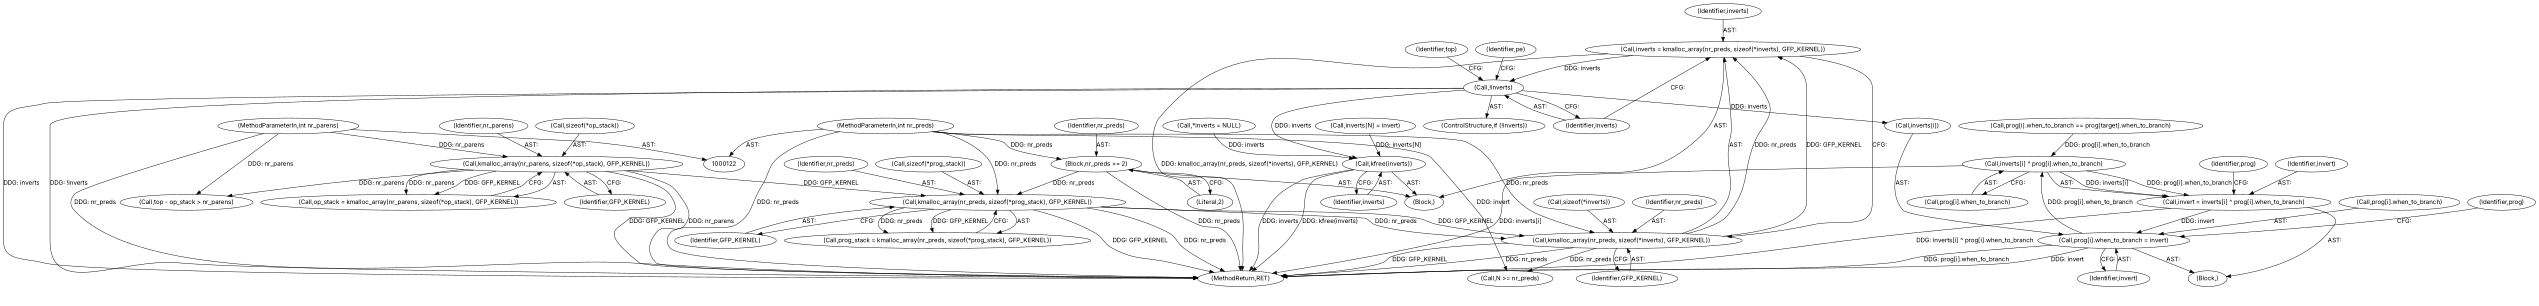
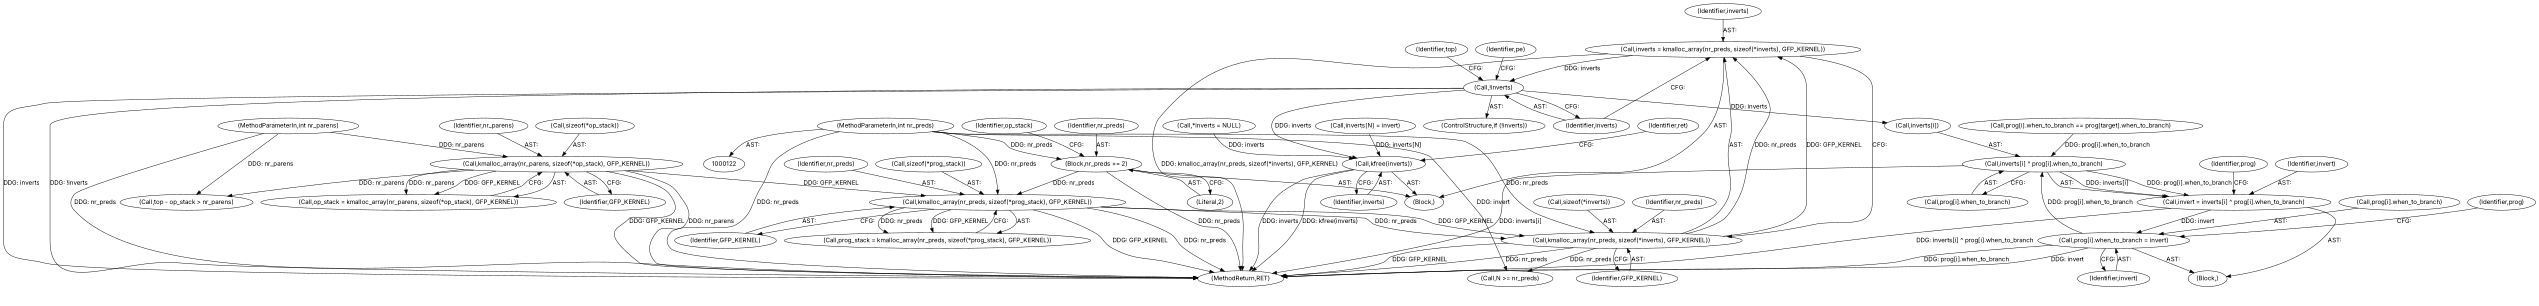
node "(Identifier,op_stack)": added
node "(Identifier,ret)": added
edge "(MethodParameterIn,int nr_parens)" -> "1000122": removed, label "AST:"
edge "(Call,inverts[i])" -> "(Call,prog[i].when_to_branch = invert)": now "(Call,inverts[i])" -> "(Call,inverts[i] ^ prog[i].when_to_branch)"
